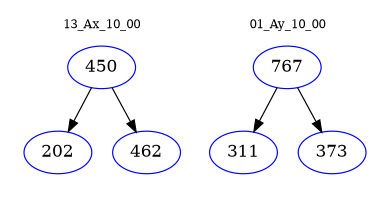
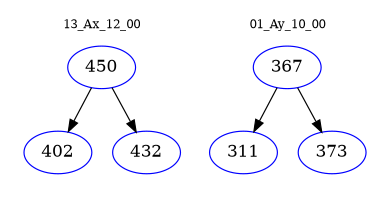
cluster "13_Ax_10_00": label "13_Ax_10_00" -> "13_Ax_12_00"
node "767": label "767" -> "367"
node "202": label "202" -> "402"
node "462": label "462" -> "432"
